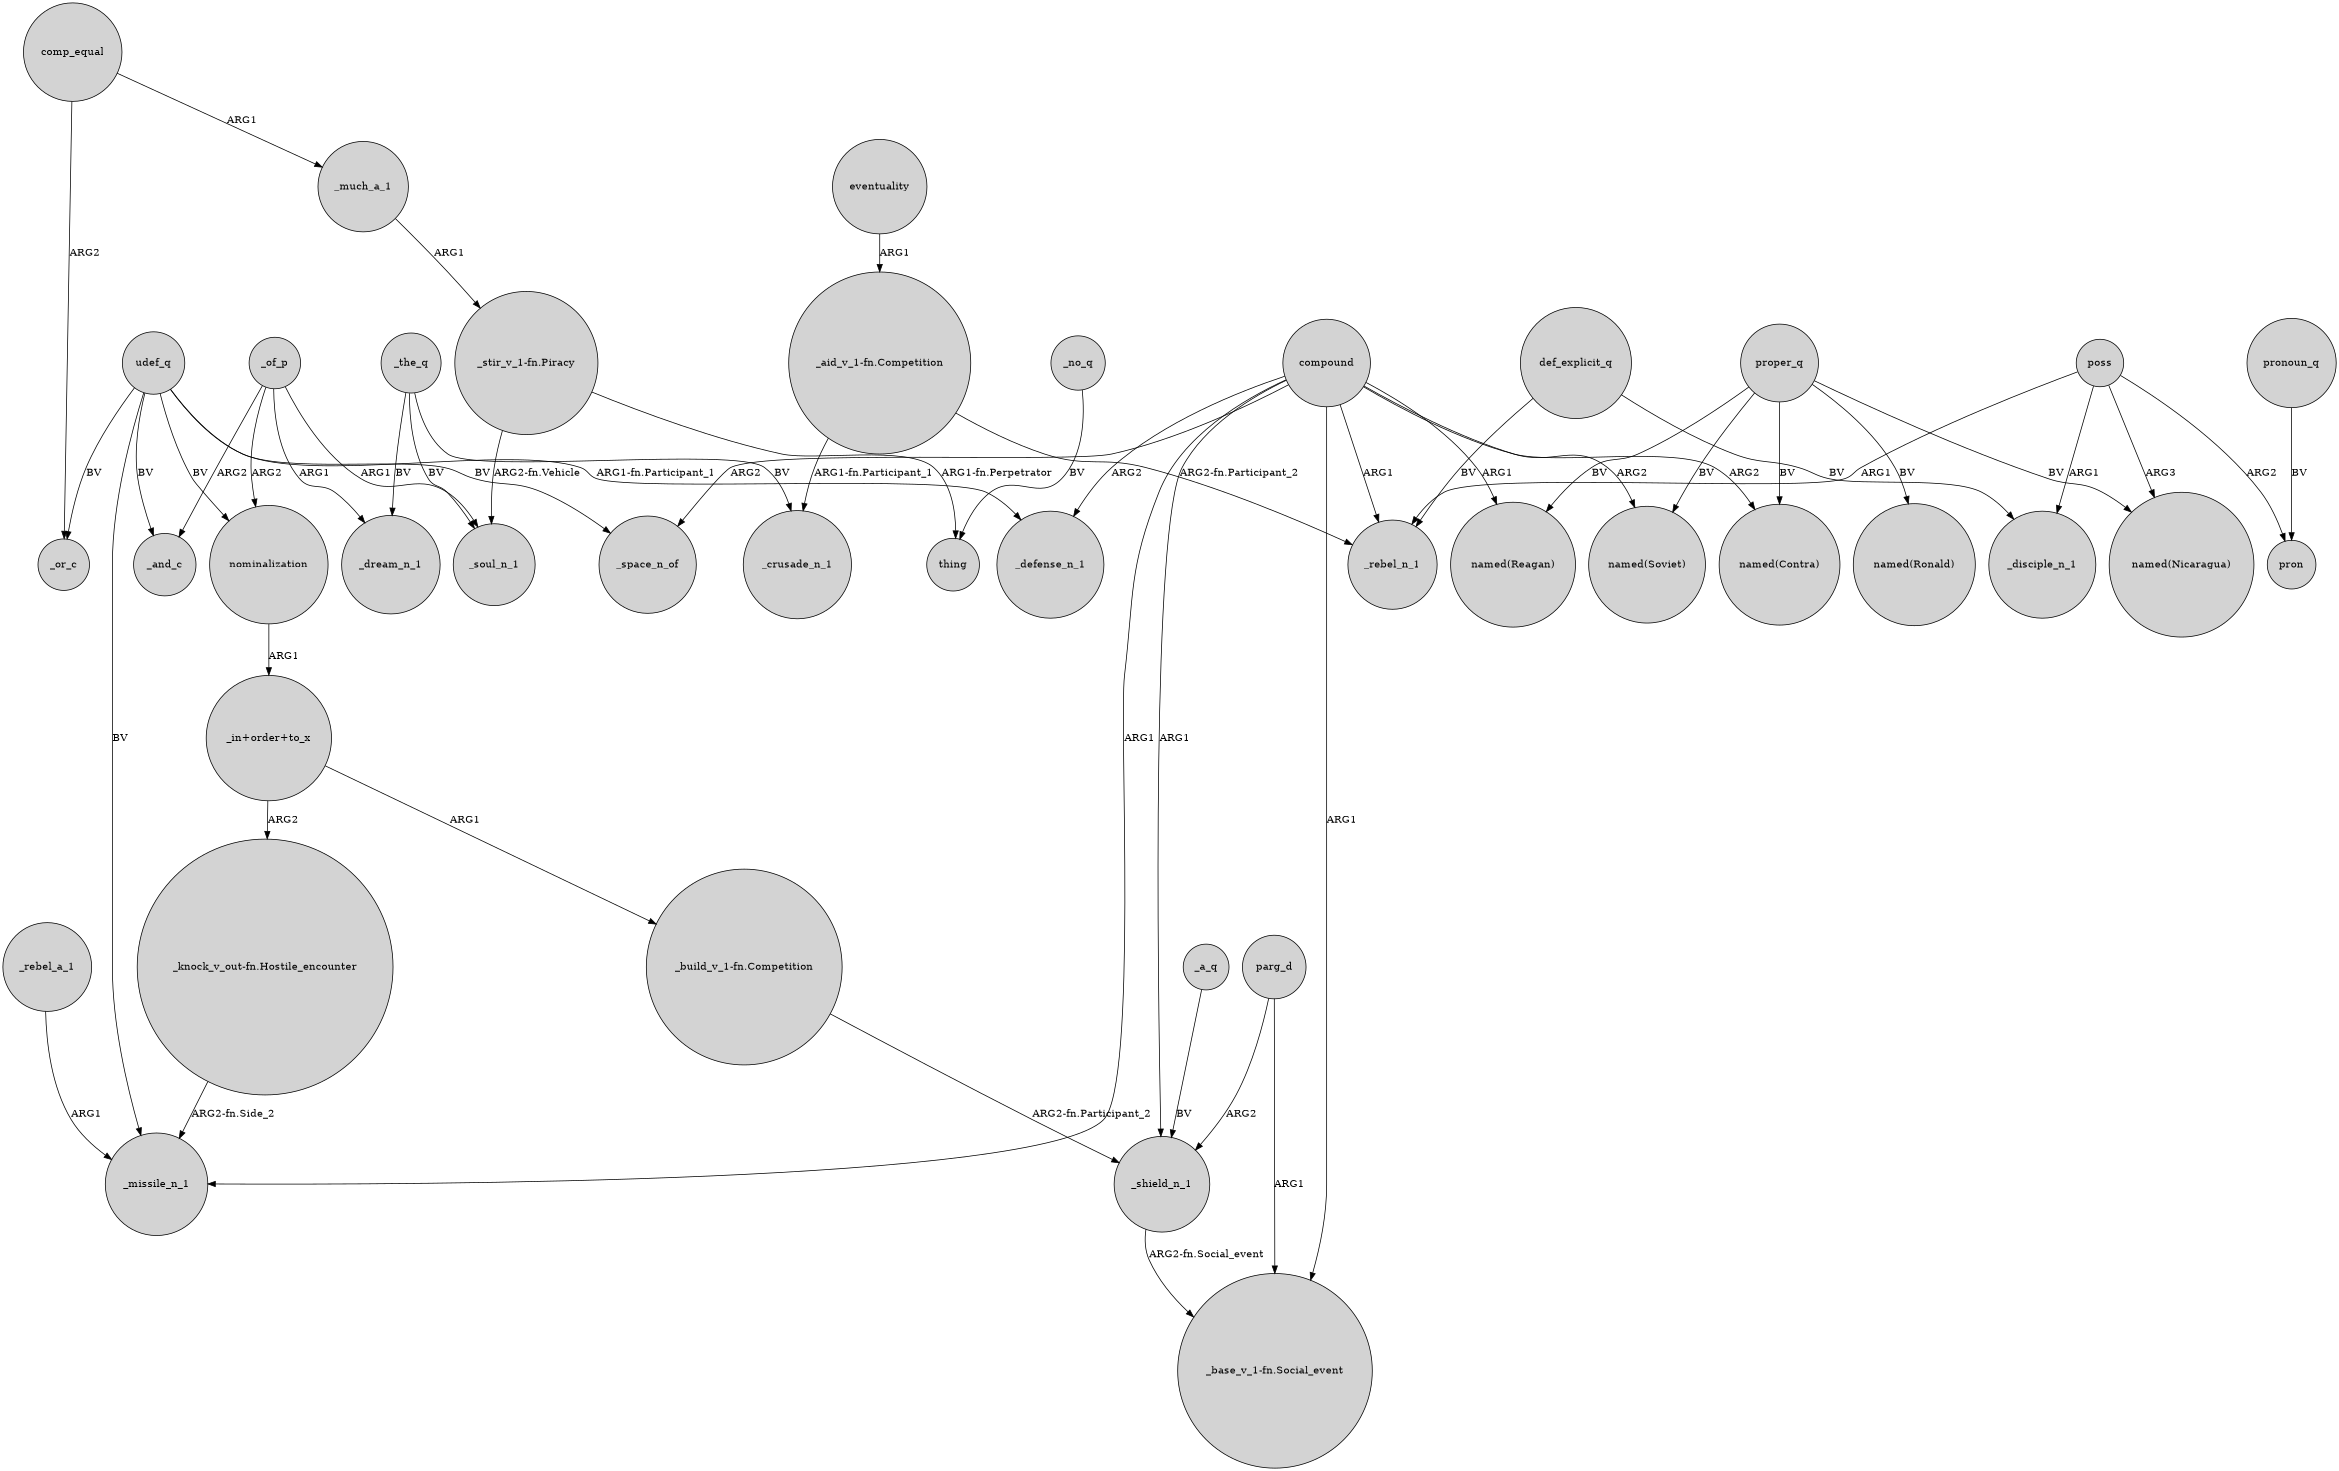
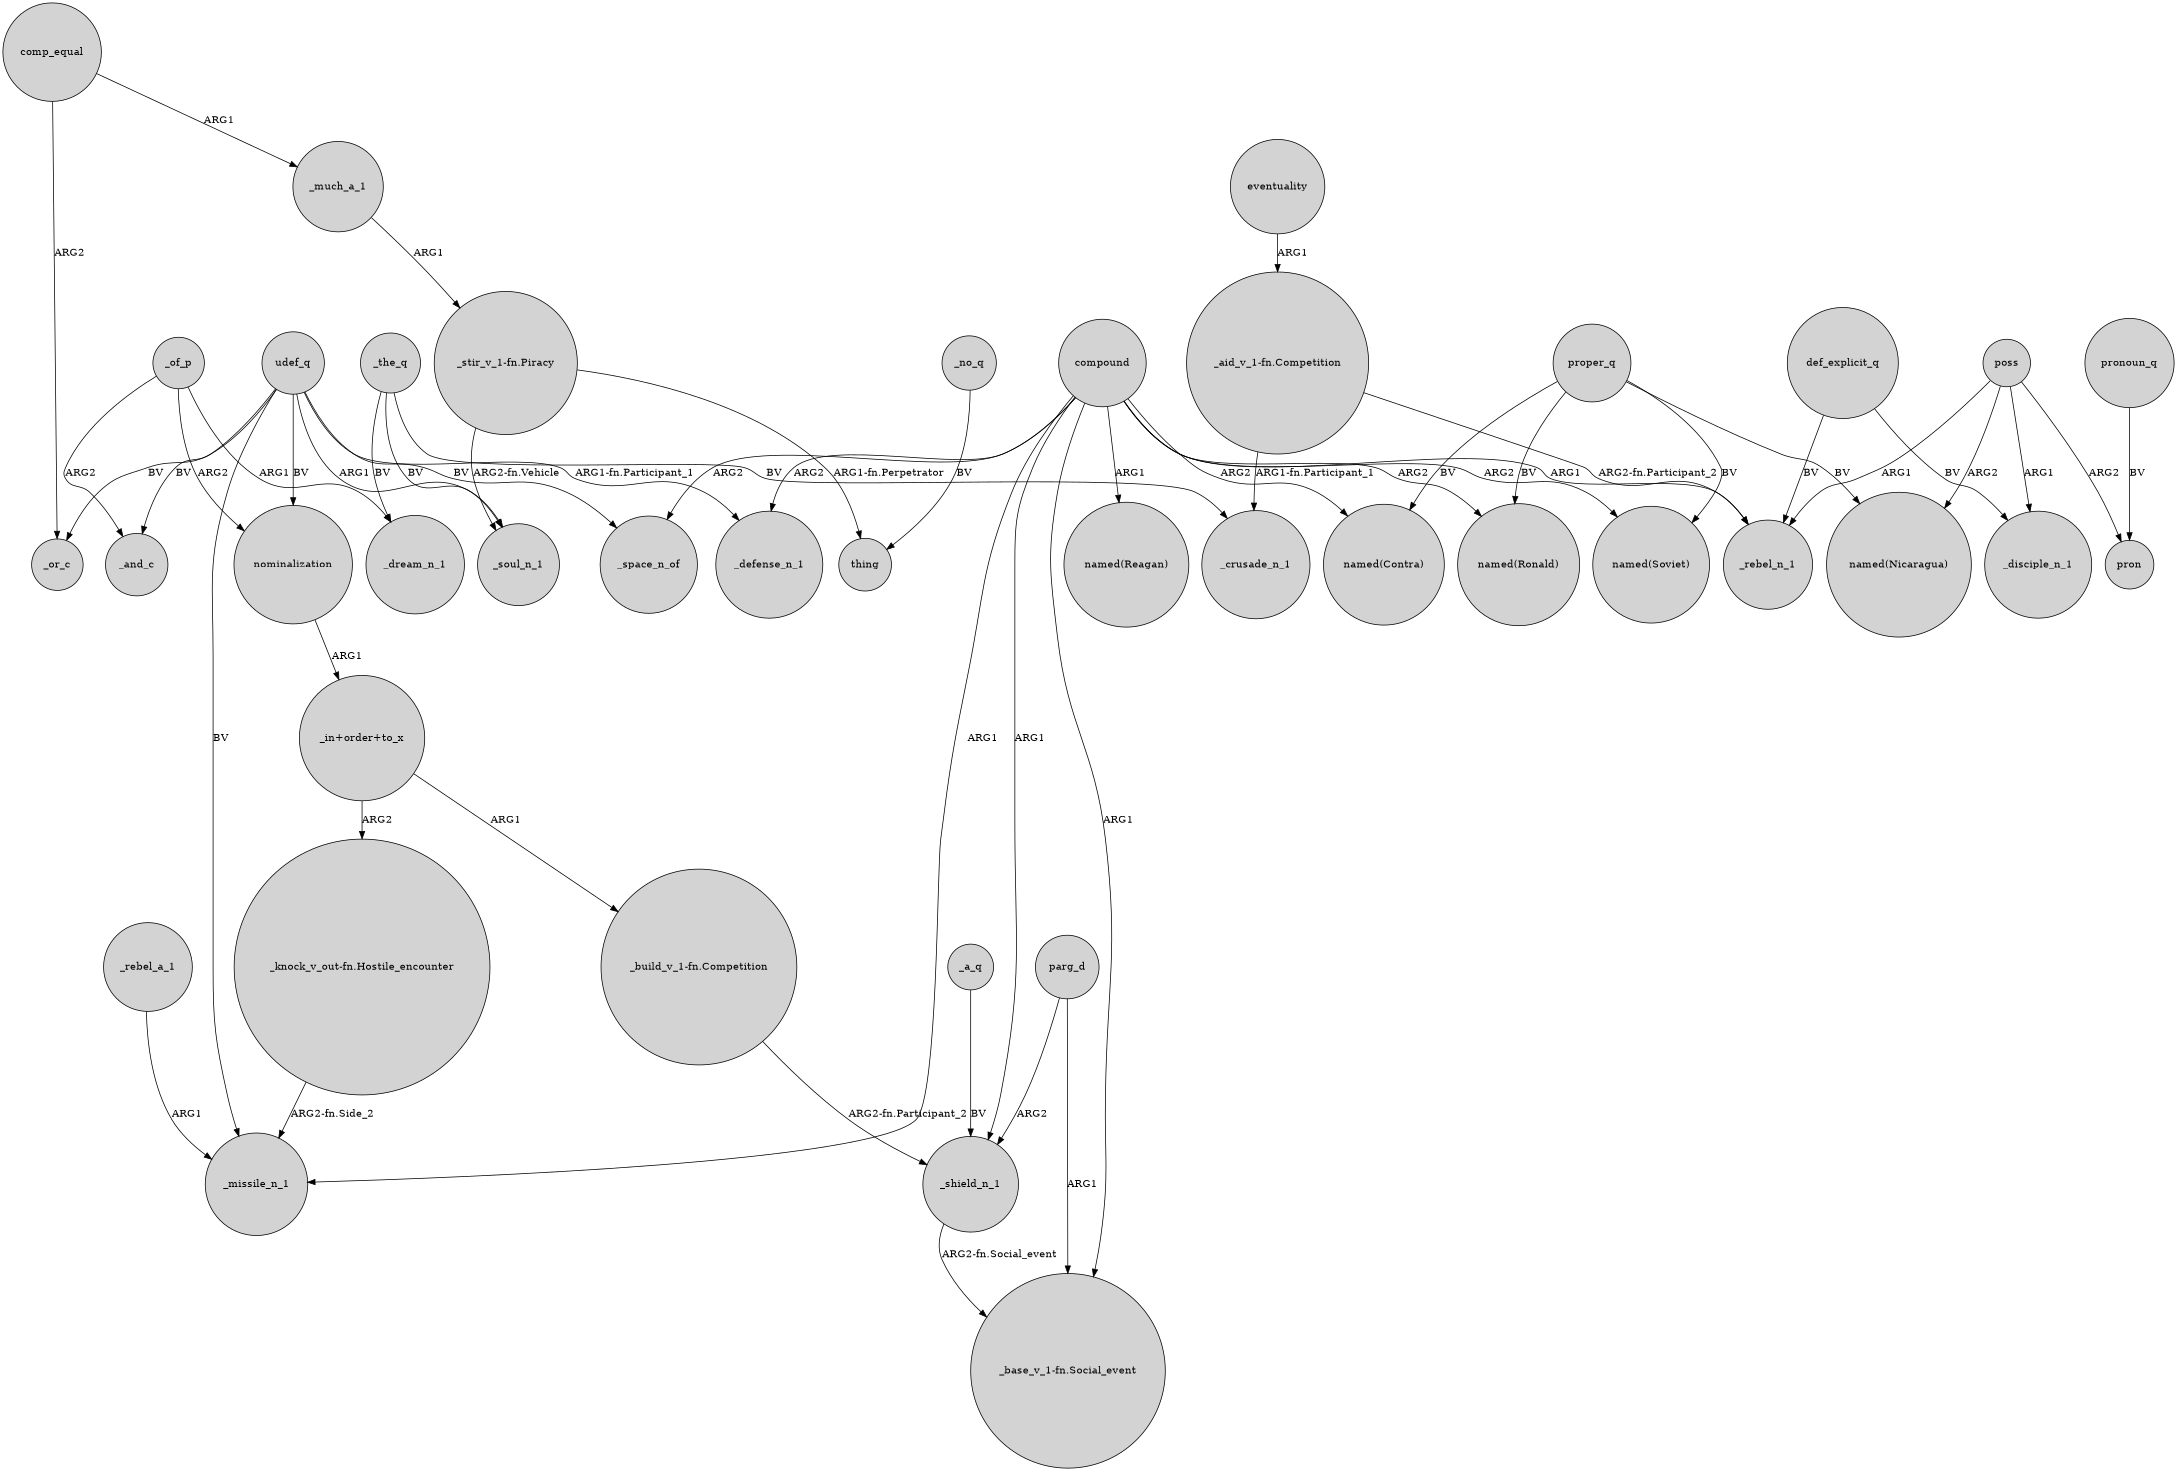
edge "proper_q" -> "named(Reagan)": removed, label "BV"
edge "compound" -> "named(Ronald)": added, label "ARG2"
edge "poss" -> "named(Nicaragua)": label "ARG3" -> "ARG2"
edge "_of_p" -> "_soul_n_1": now "udef_q" -> "_soul_n_1"
